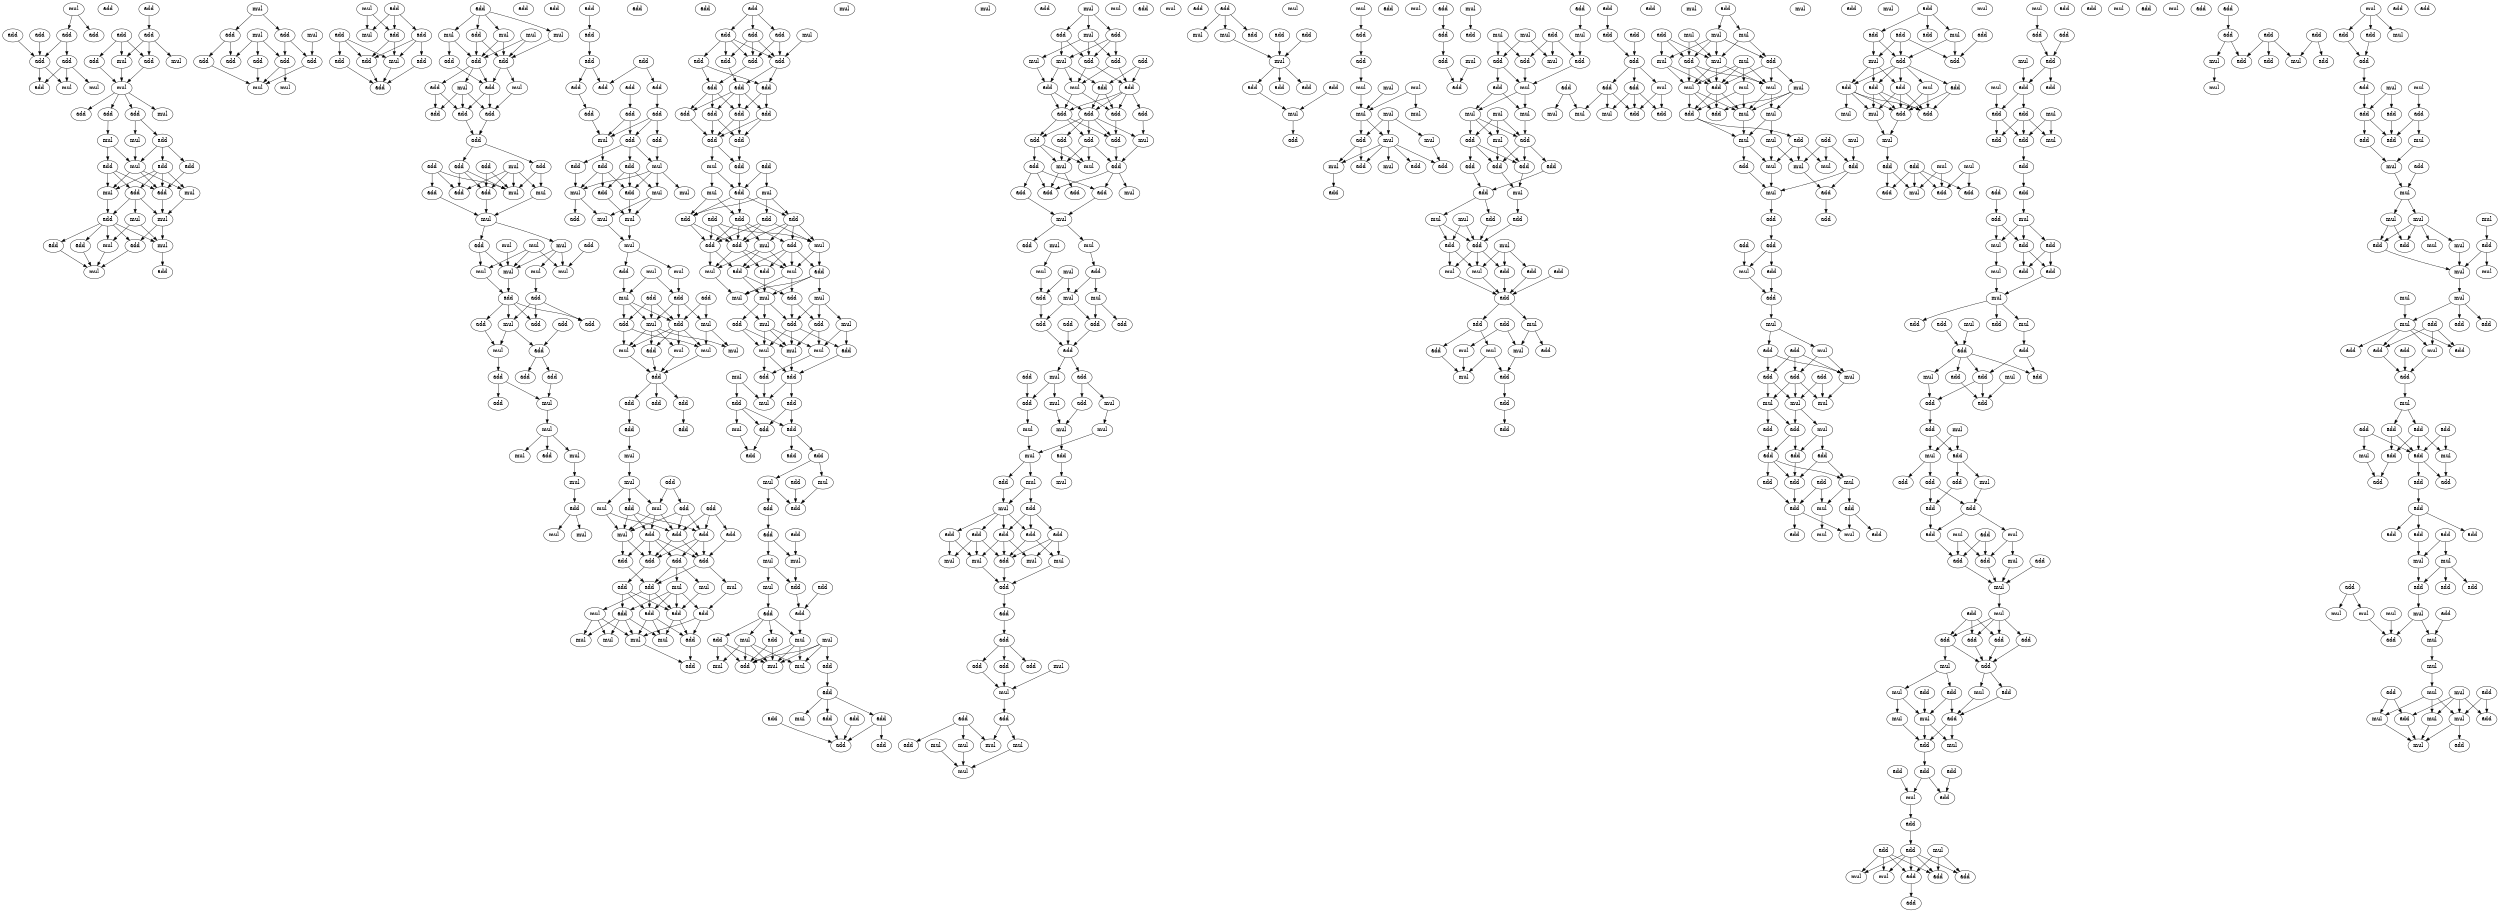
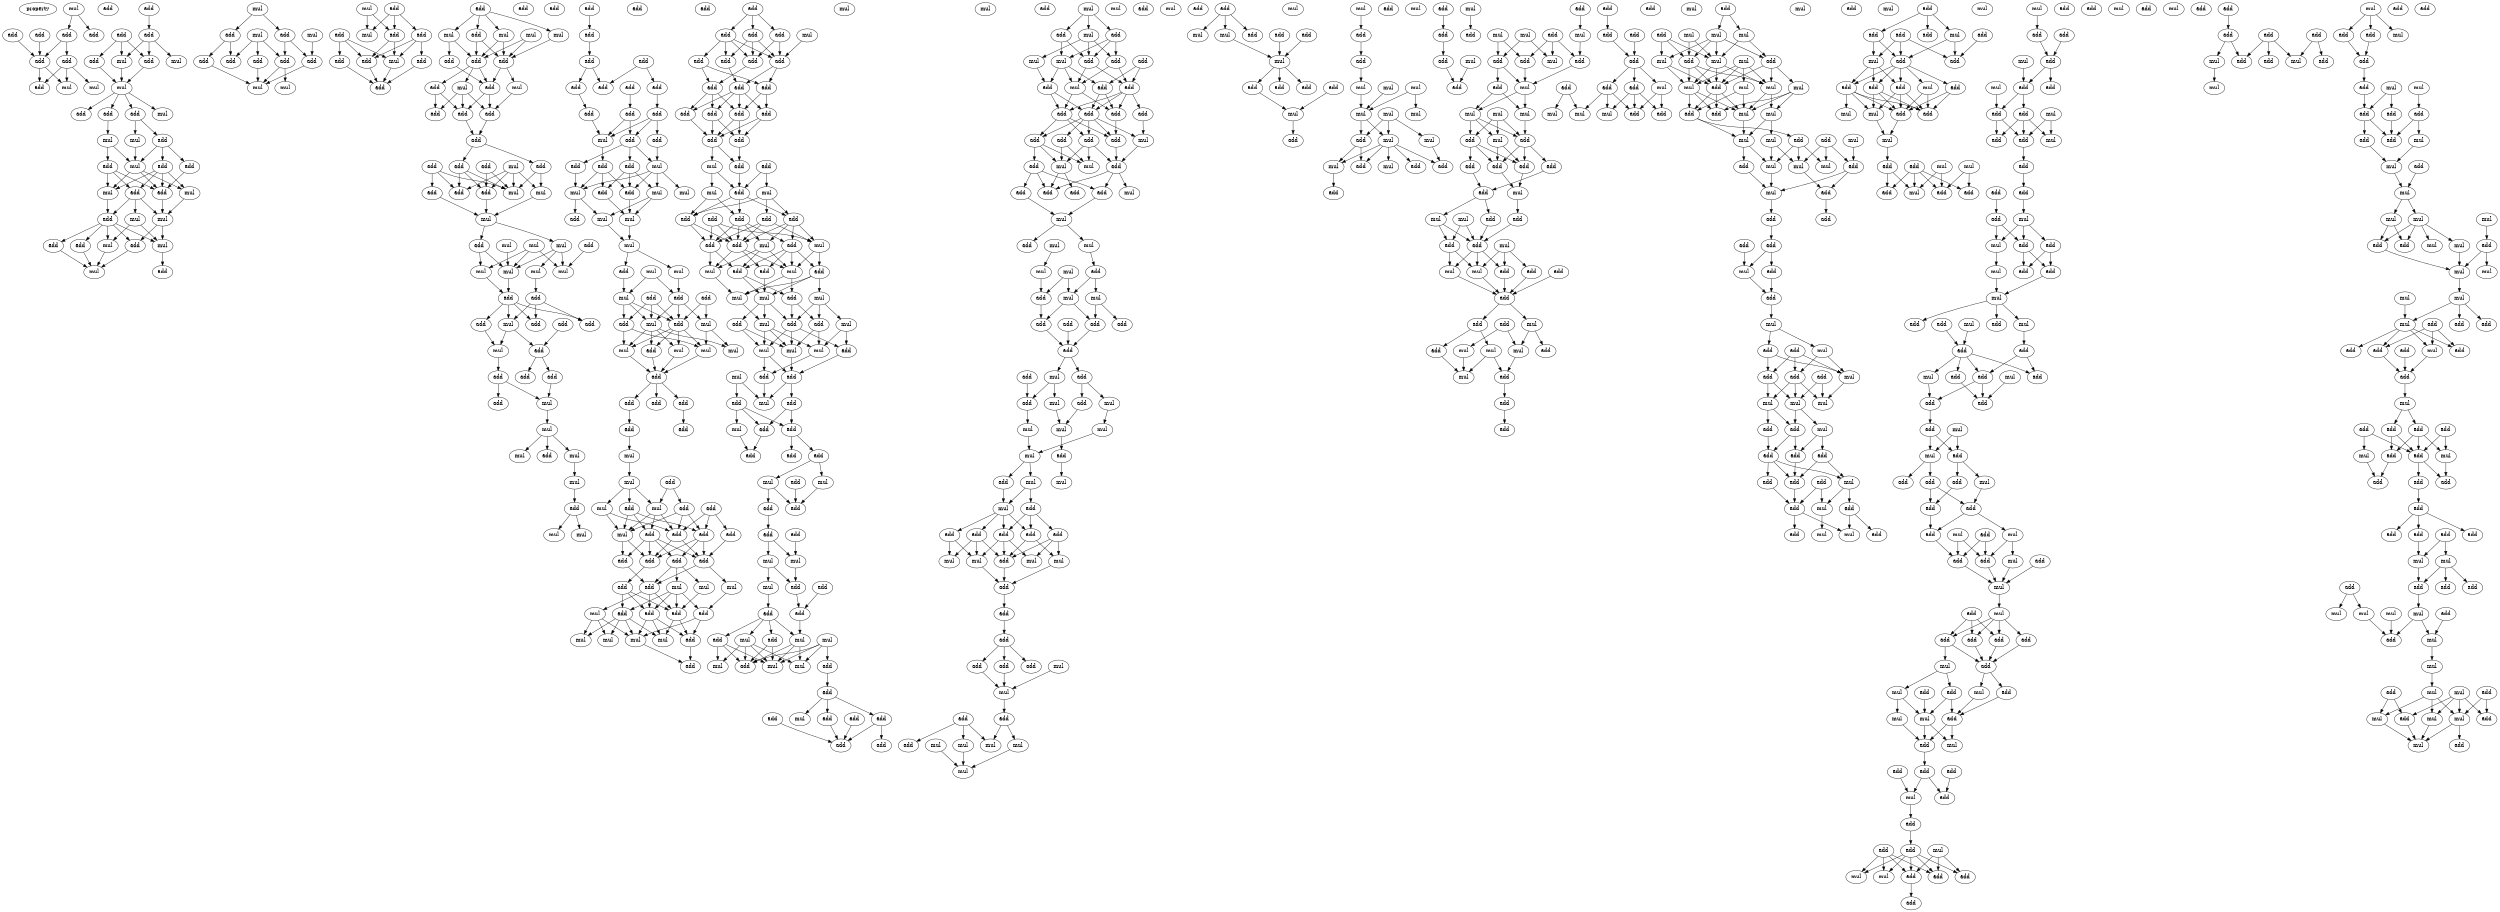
node "property": added
